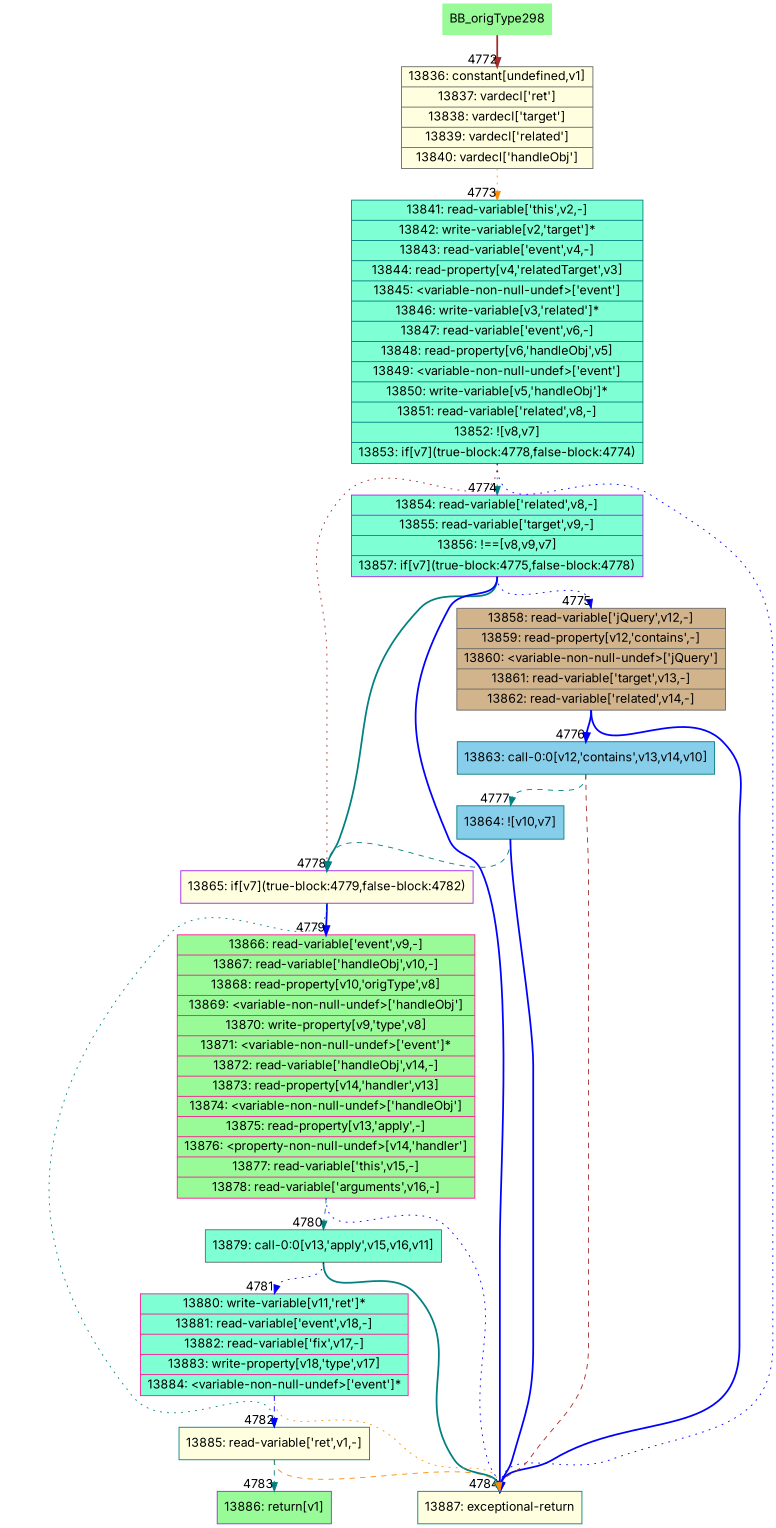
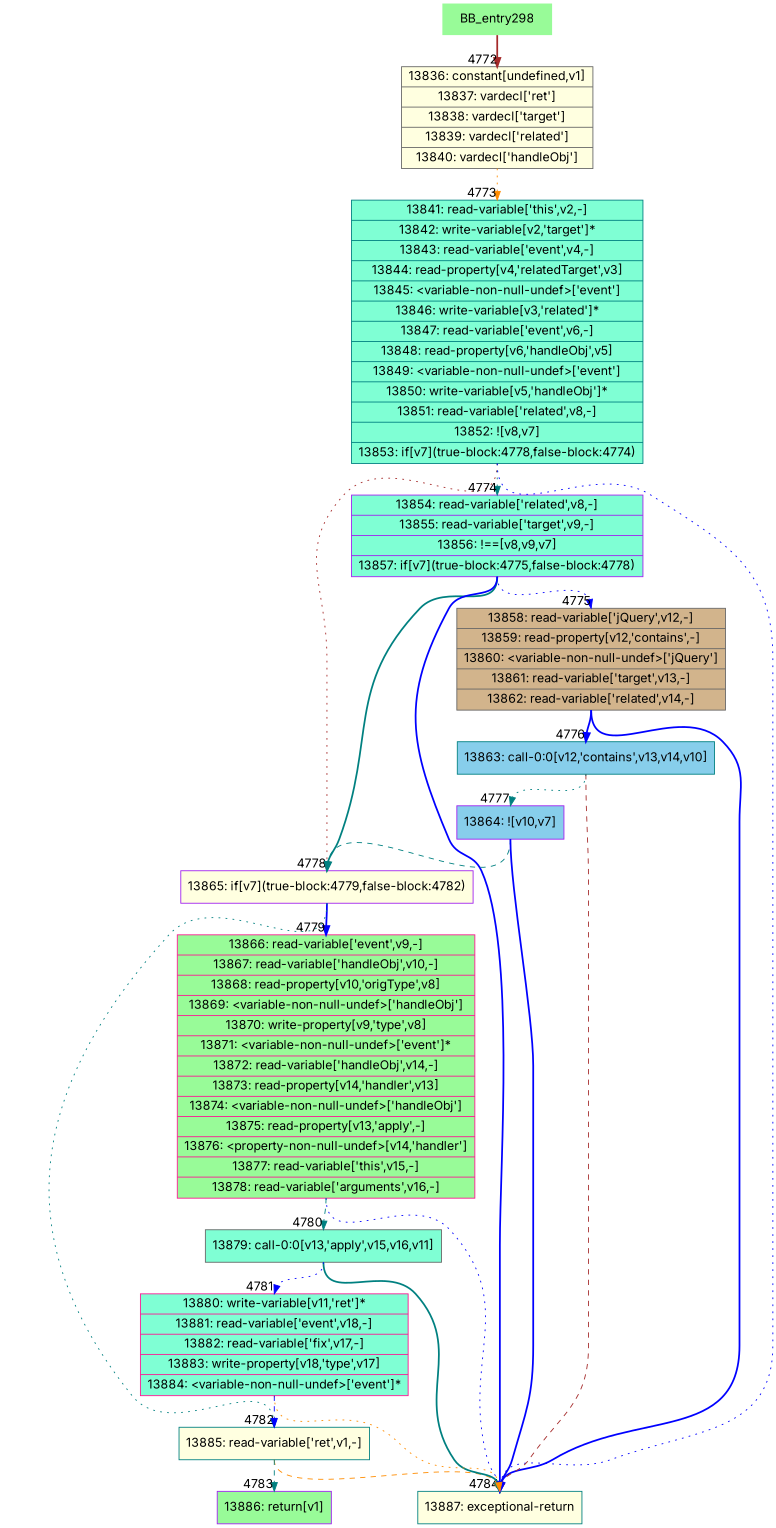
node "BB_origType298": label "BB_origType298" -> "BB_entry298"
edge "13863: call-0:0[v12,'contains',v13,v14,v10]" -> "13864: ![v10,v7]": style dashed -> dotted
node "13864: ![v10,v7]": color teal -> purple
